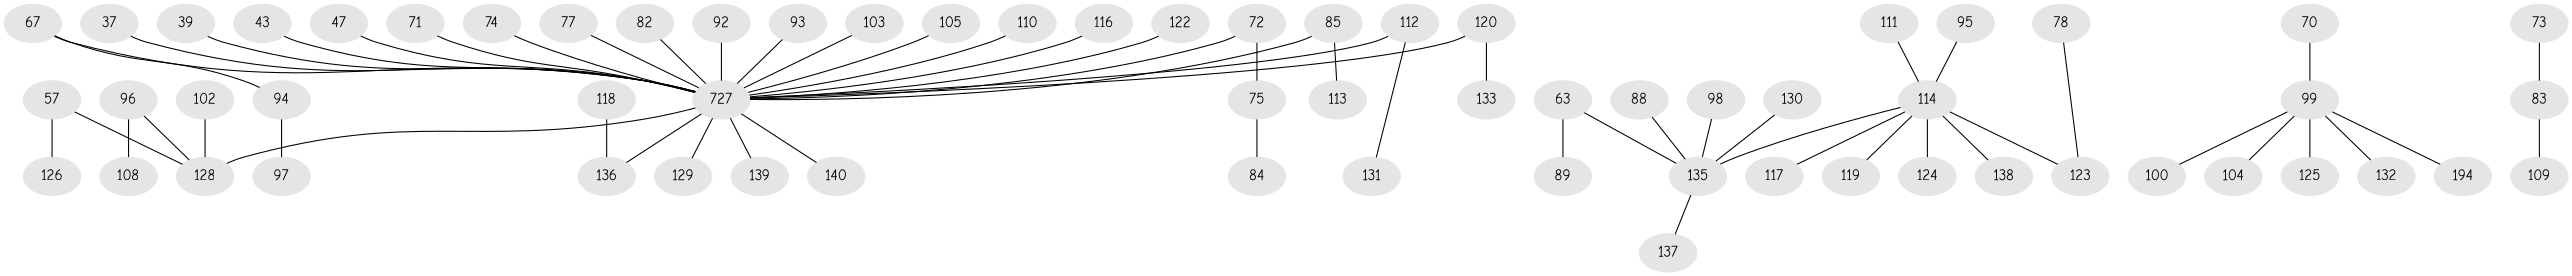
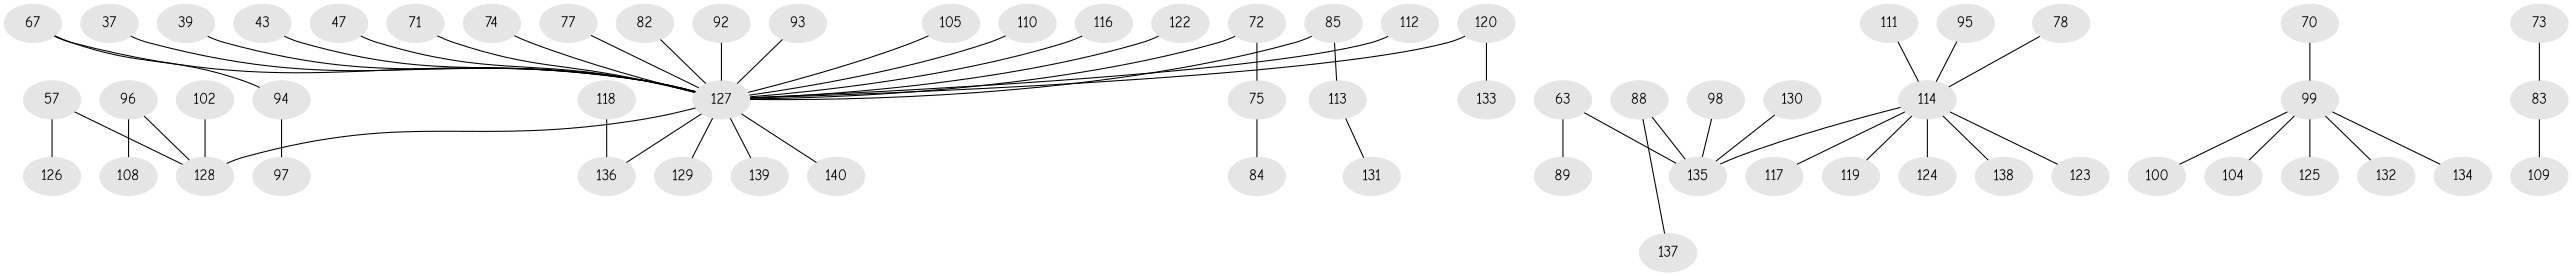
node "103": removed
node "727": label "727" -> "127"
edge "112" -- "131": now "113" -- "131"
edge "78" -- "123": now "78" -- "114"
node "194": label "194" -> "134"
edge "135" -- "137": now "88" -- "137"
